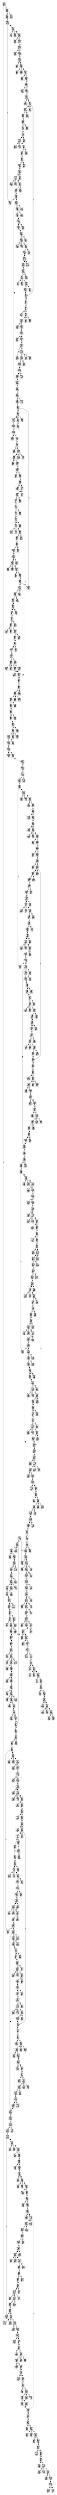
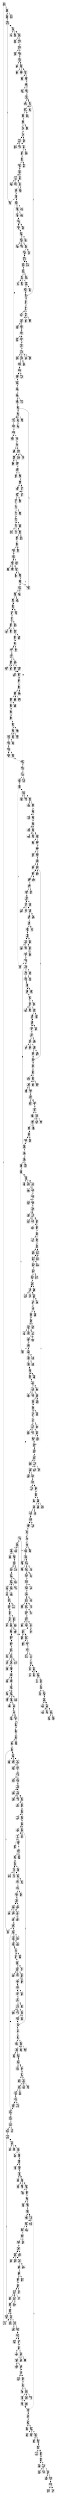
edge "3,0,1 2,5, 6,7,4" -> "3,0, 2,5,1 6,7,4": now "3,0,1 2, ,5 6,7,4" -> "3,0, 2,5,1 6,7,4"
node "6,3,0 1, ,2 7,5,4": removed
edge "1,2, 5,3,4 7,6,0" -> "1,2,4 5,3,0 ,7,6": now "1,2,4 5,3,0 7, ,6" -> "1,2,4 5,3,0 ,7,6"
